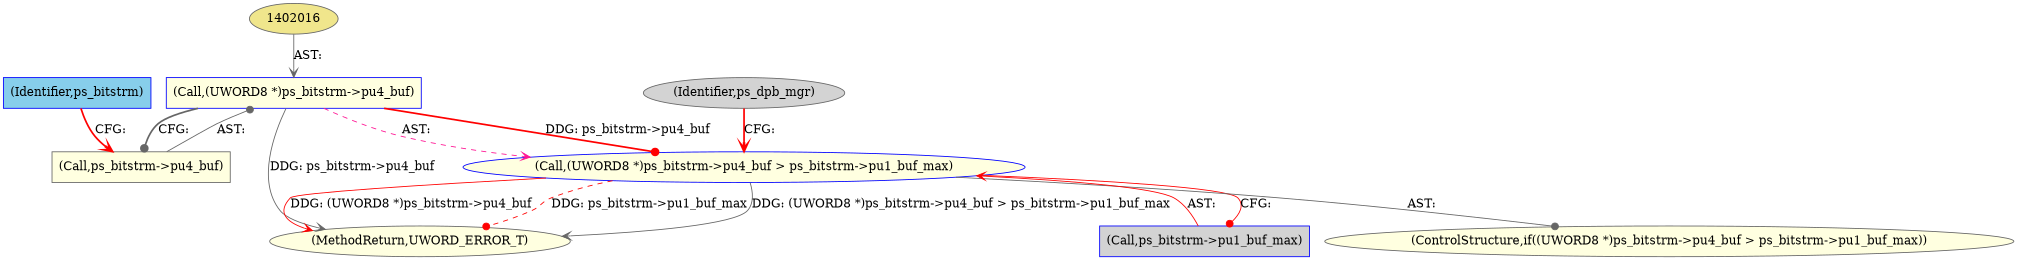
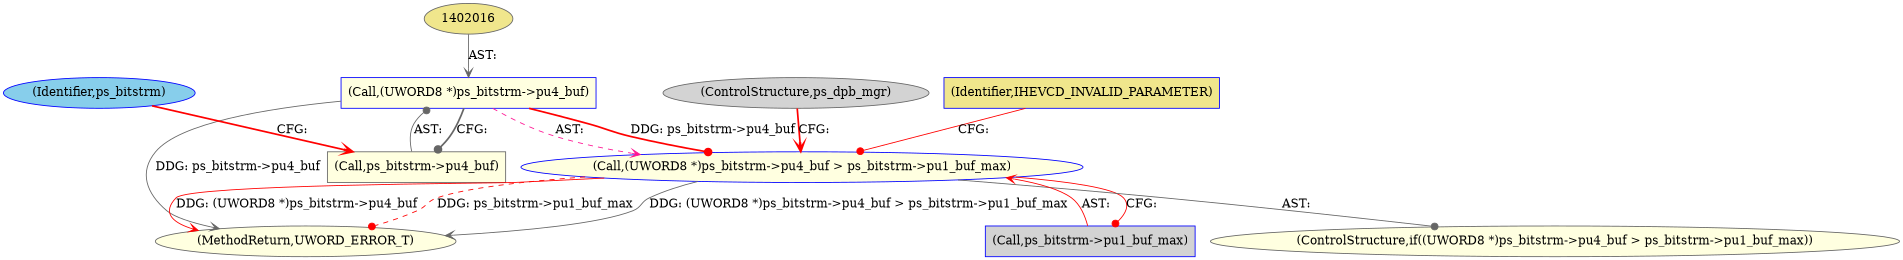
node "(Identifier,ps_bitstrm)": shape box -> ellipse
node "(Identifier,ps_dpb_mgr)": label "(Identifier,ps_dpb_mgr)" -> "(ControlStructure,ps_dpb_mgr)"
node "(Identifier,IHEVCD_INVALID_PARAMETER)": added
